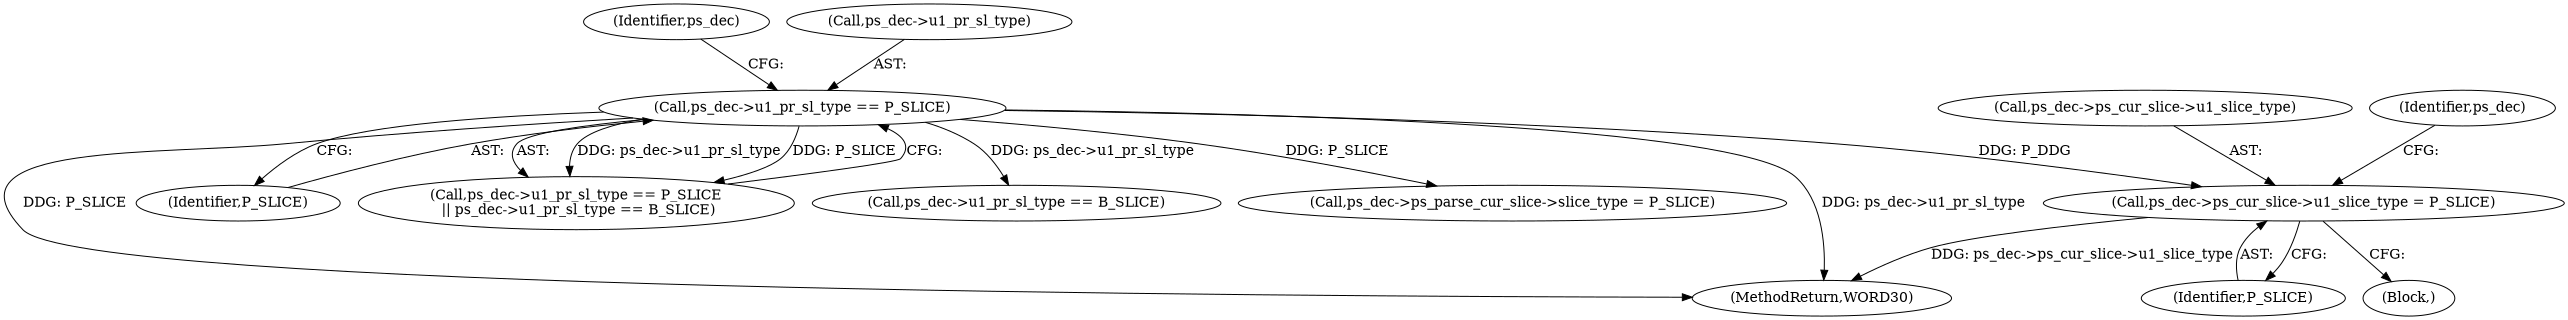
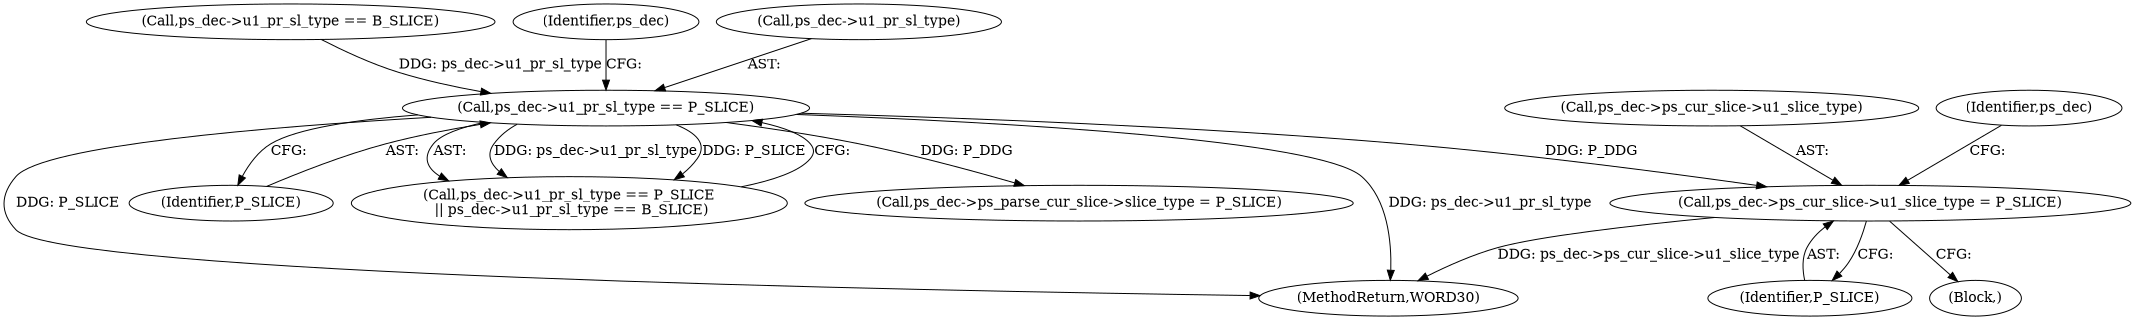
edge "(Call,ps_dec->u1_pr_sl_type == P_SLICE)" -> "(Call,ps_dec->u1_pr_sl_type == B_SLICE)": reversed
edge "(Call,ps_dec->u1_pr_sl_type == P_SLICE)" -> "(Call,ps_dec->ps_parse_cur_slice->slice_type = P_SLICE)": label "DDG: P_SLICE" -> "DDG: P_DDG"
